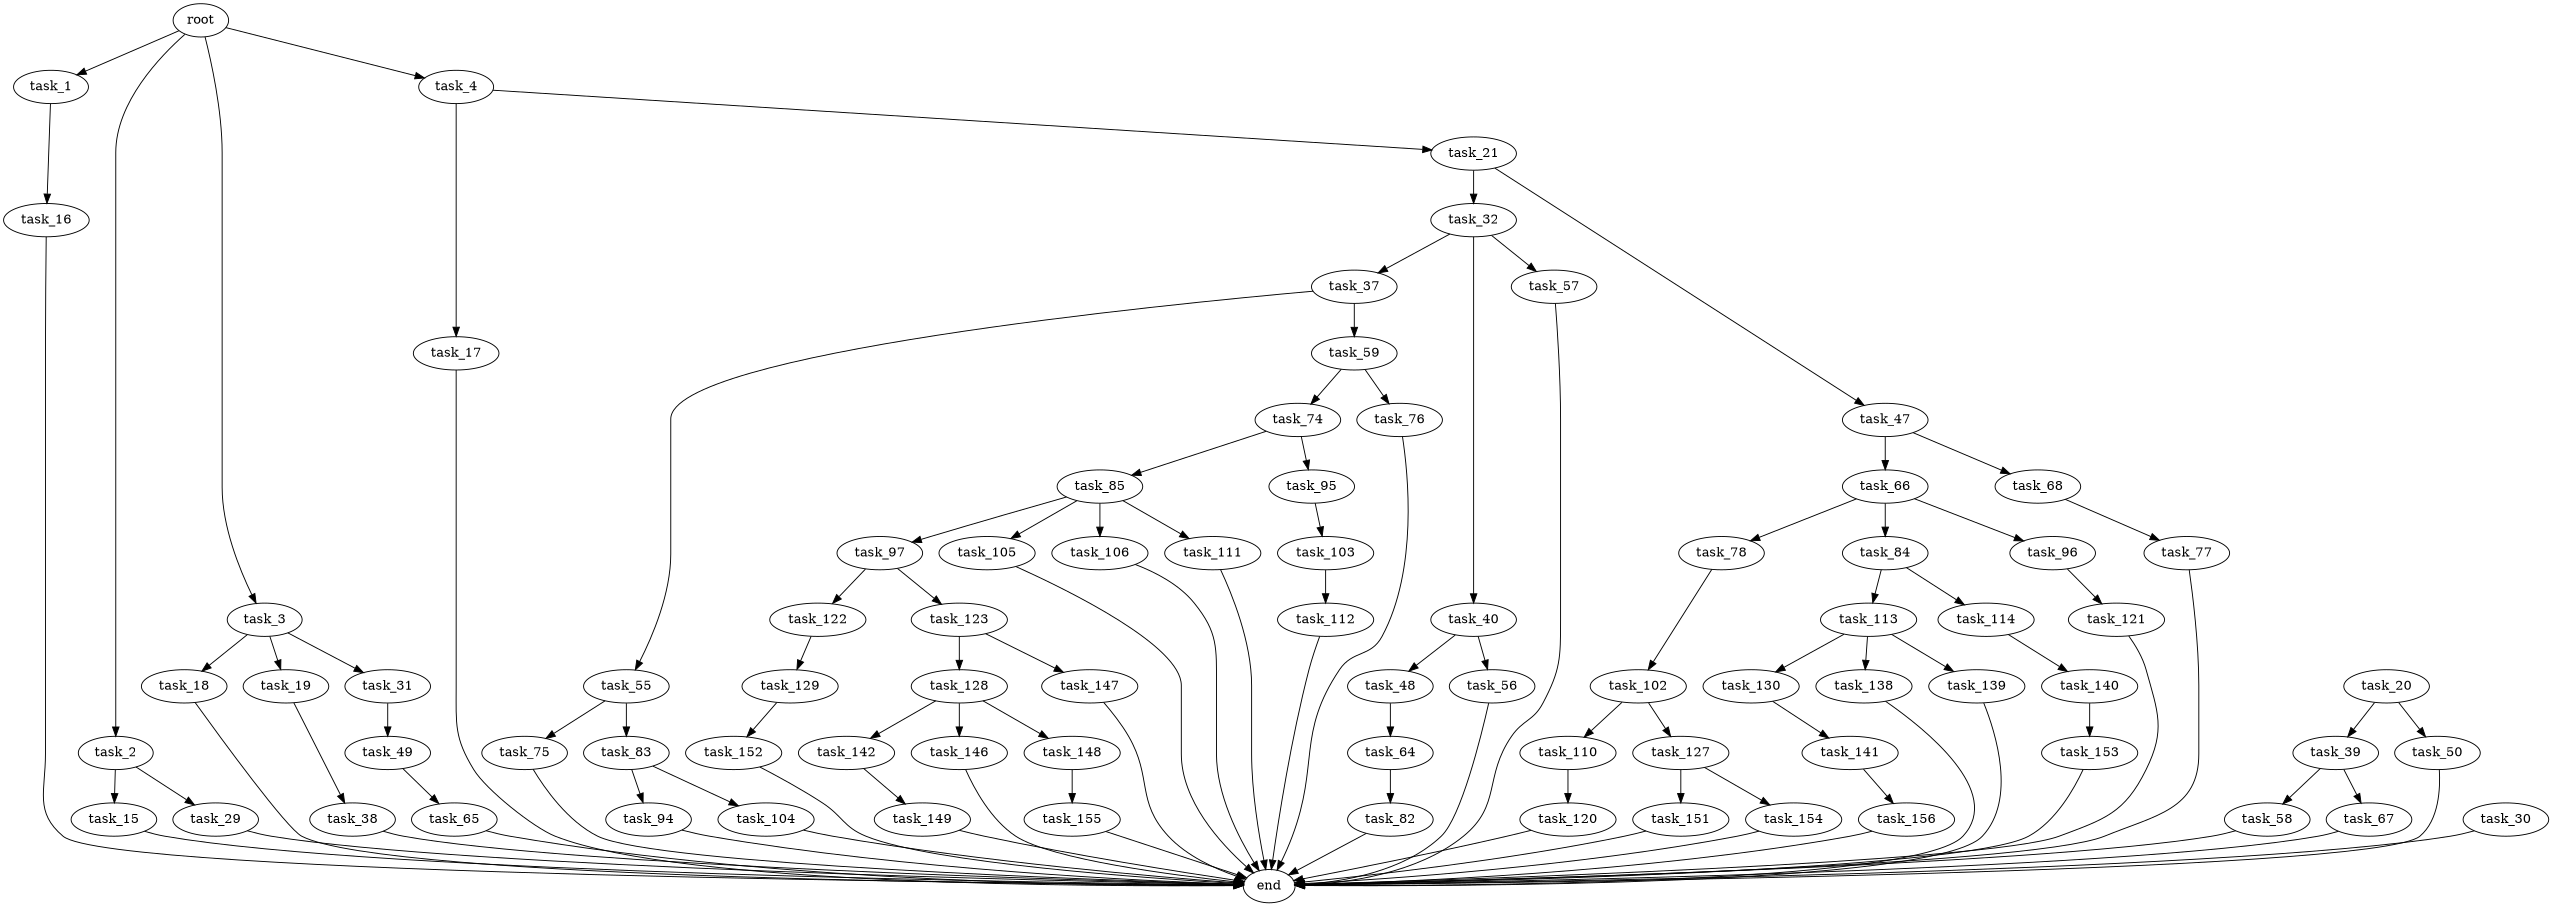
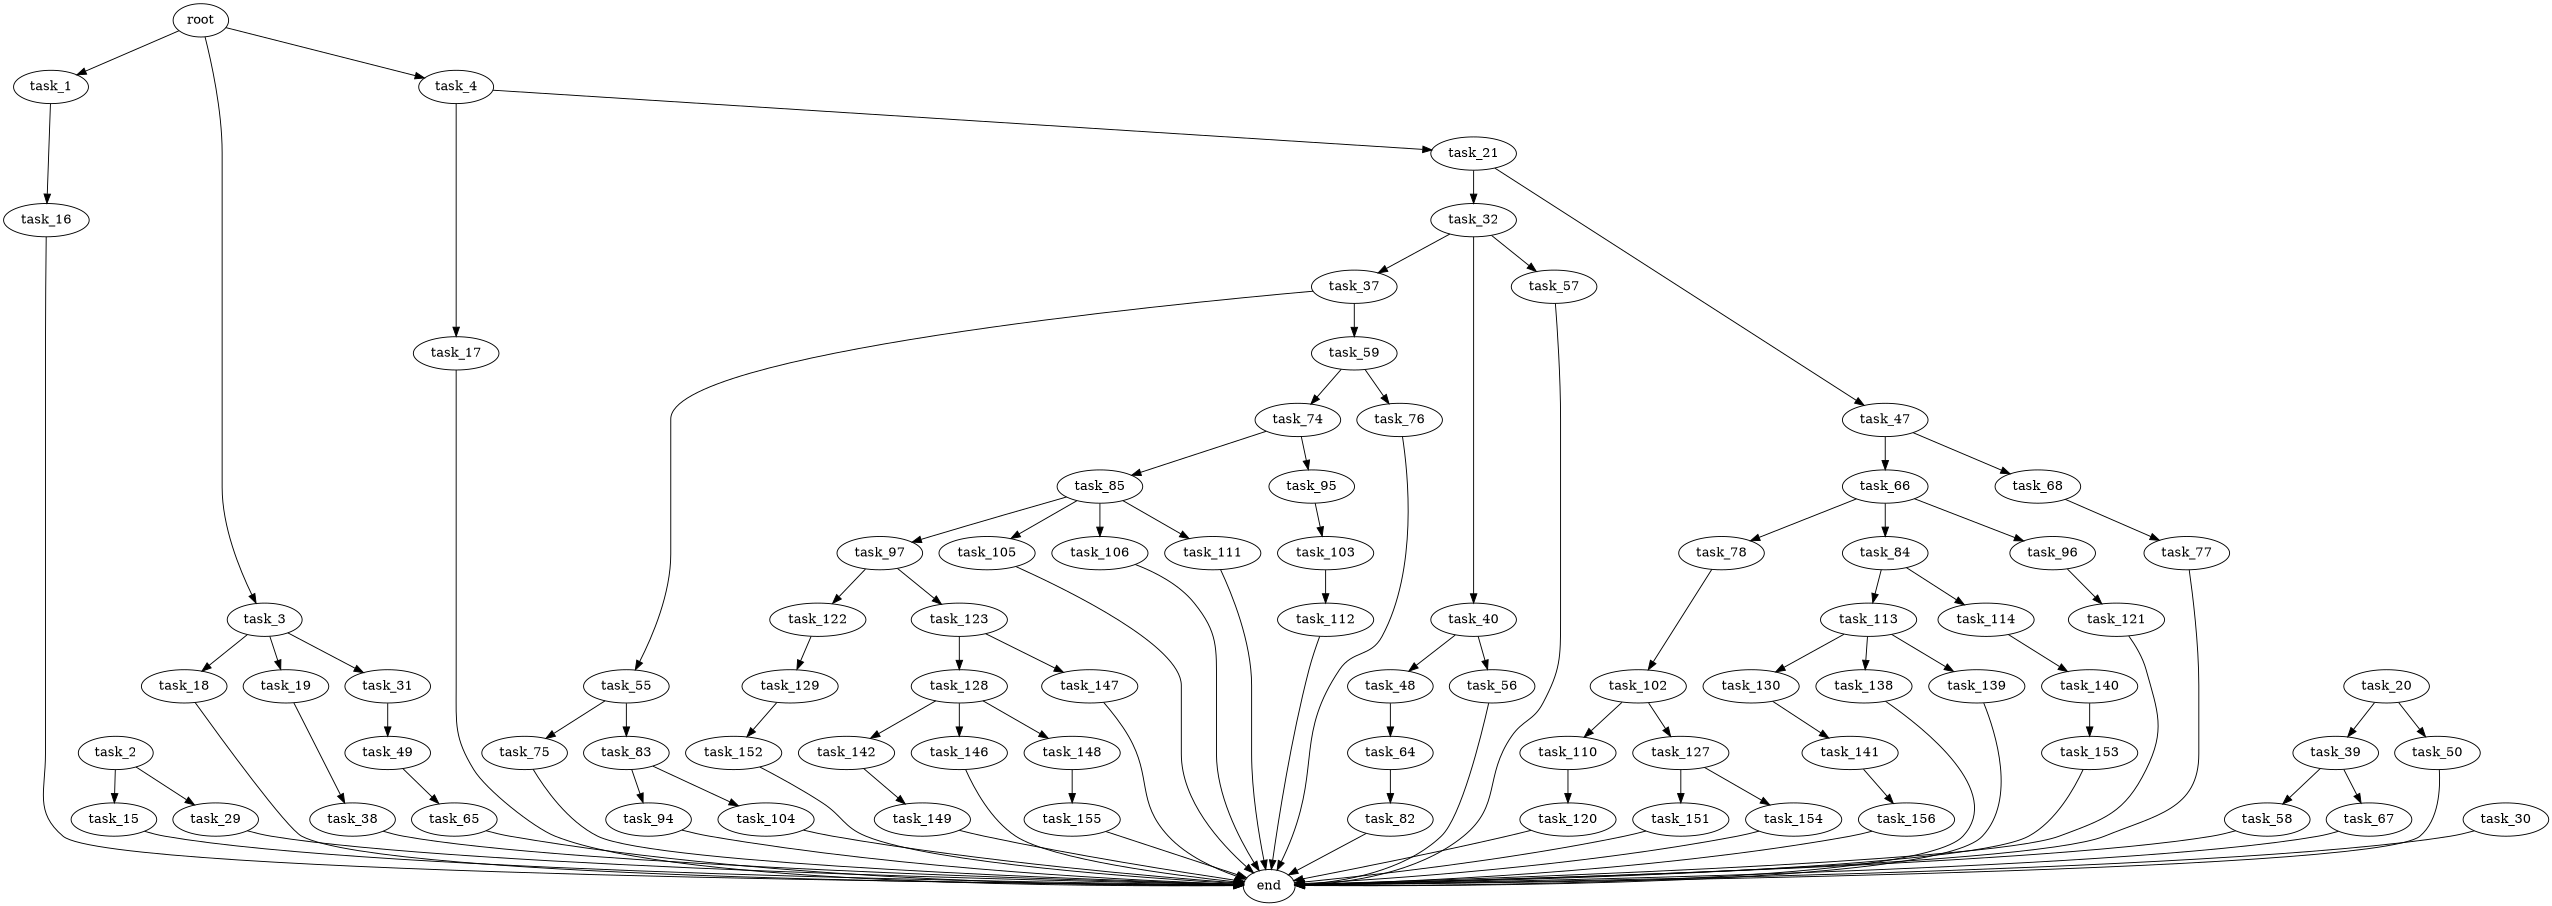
edge "root" -> "task_2": removed
